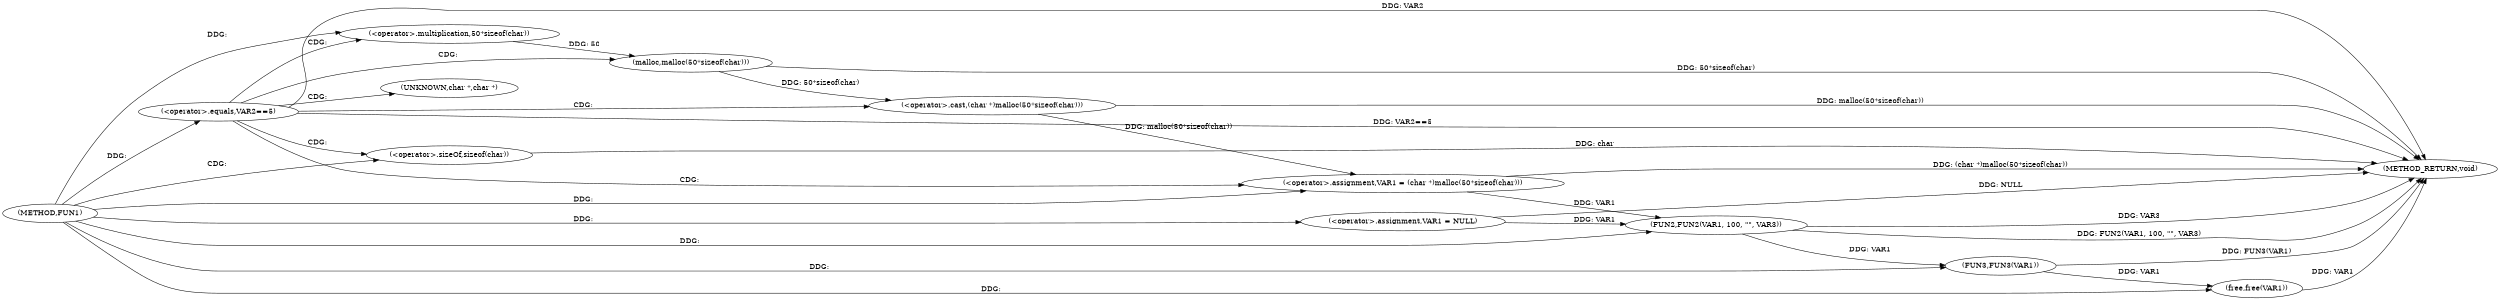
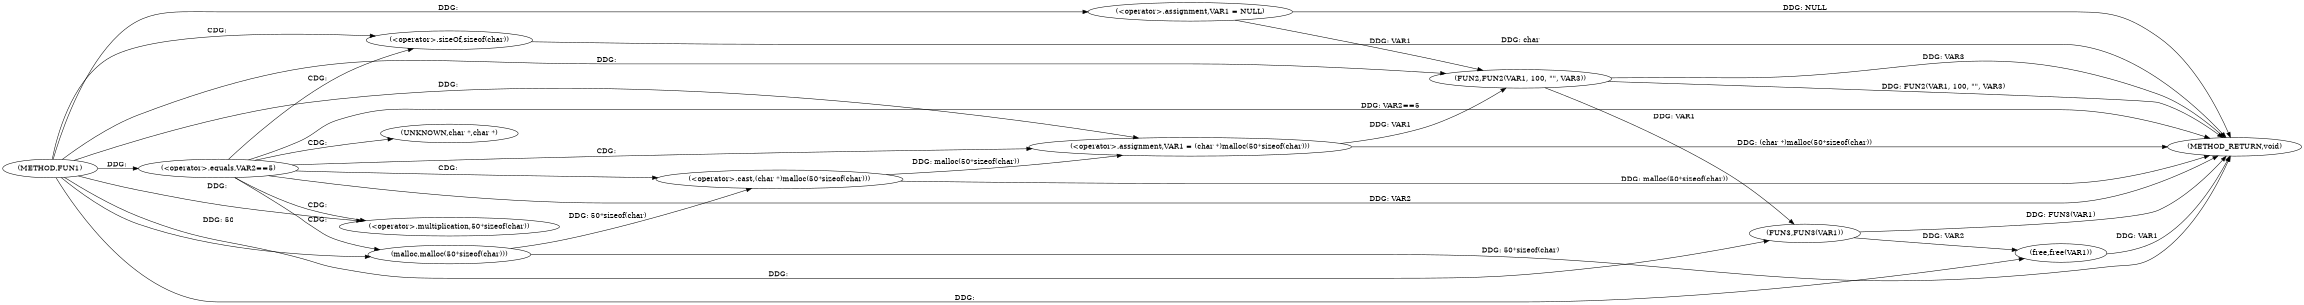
edge "(<operator>.multiplication,50*sizeof(char))" -> "(malloc,malloc(50*sizeof(char)))": now "(METHOD,FUN1)" -> "(malloc,malloc(50*sizeof(char)))"
edge "(FUN3,FUN3(VAR1))" -> "(free,free(VAR1))": label "DDG: VAR1" -> "DDG: VAR2"
